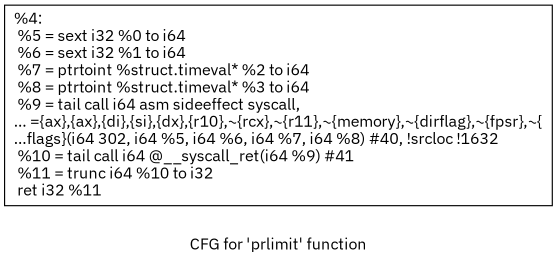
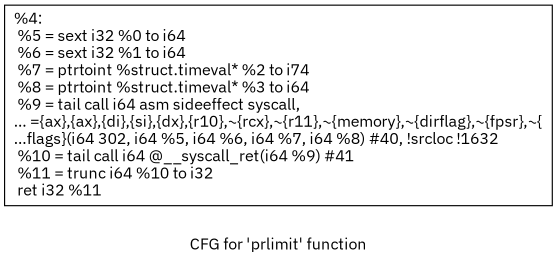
node "%4:": text "%7 = ptrtoint %struct.timeval* %2 to i64" -> "%7 = ptrtoint %struct.timeval* %2 to i74"
